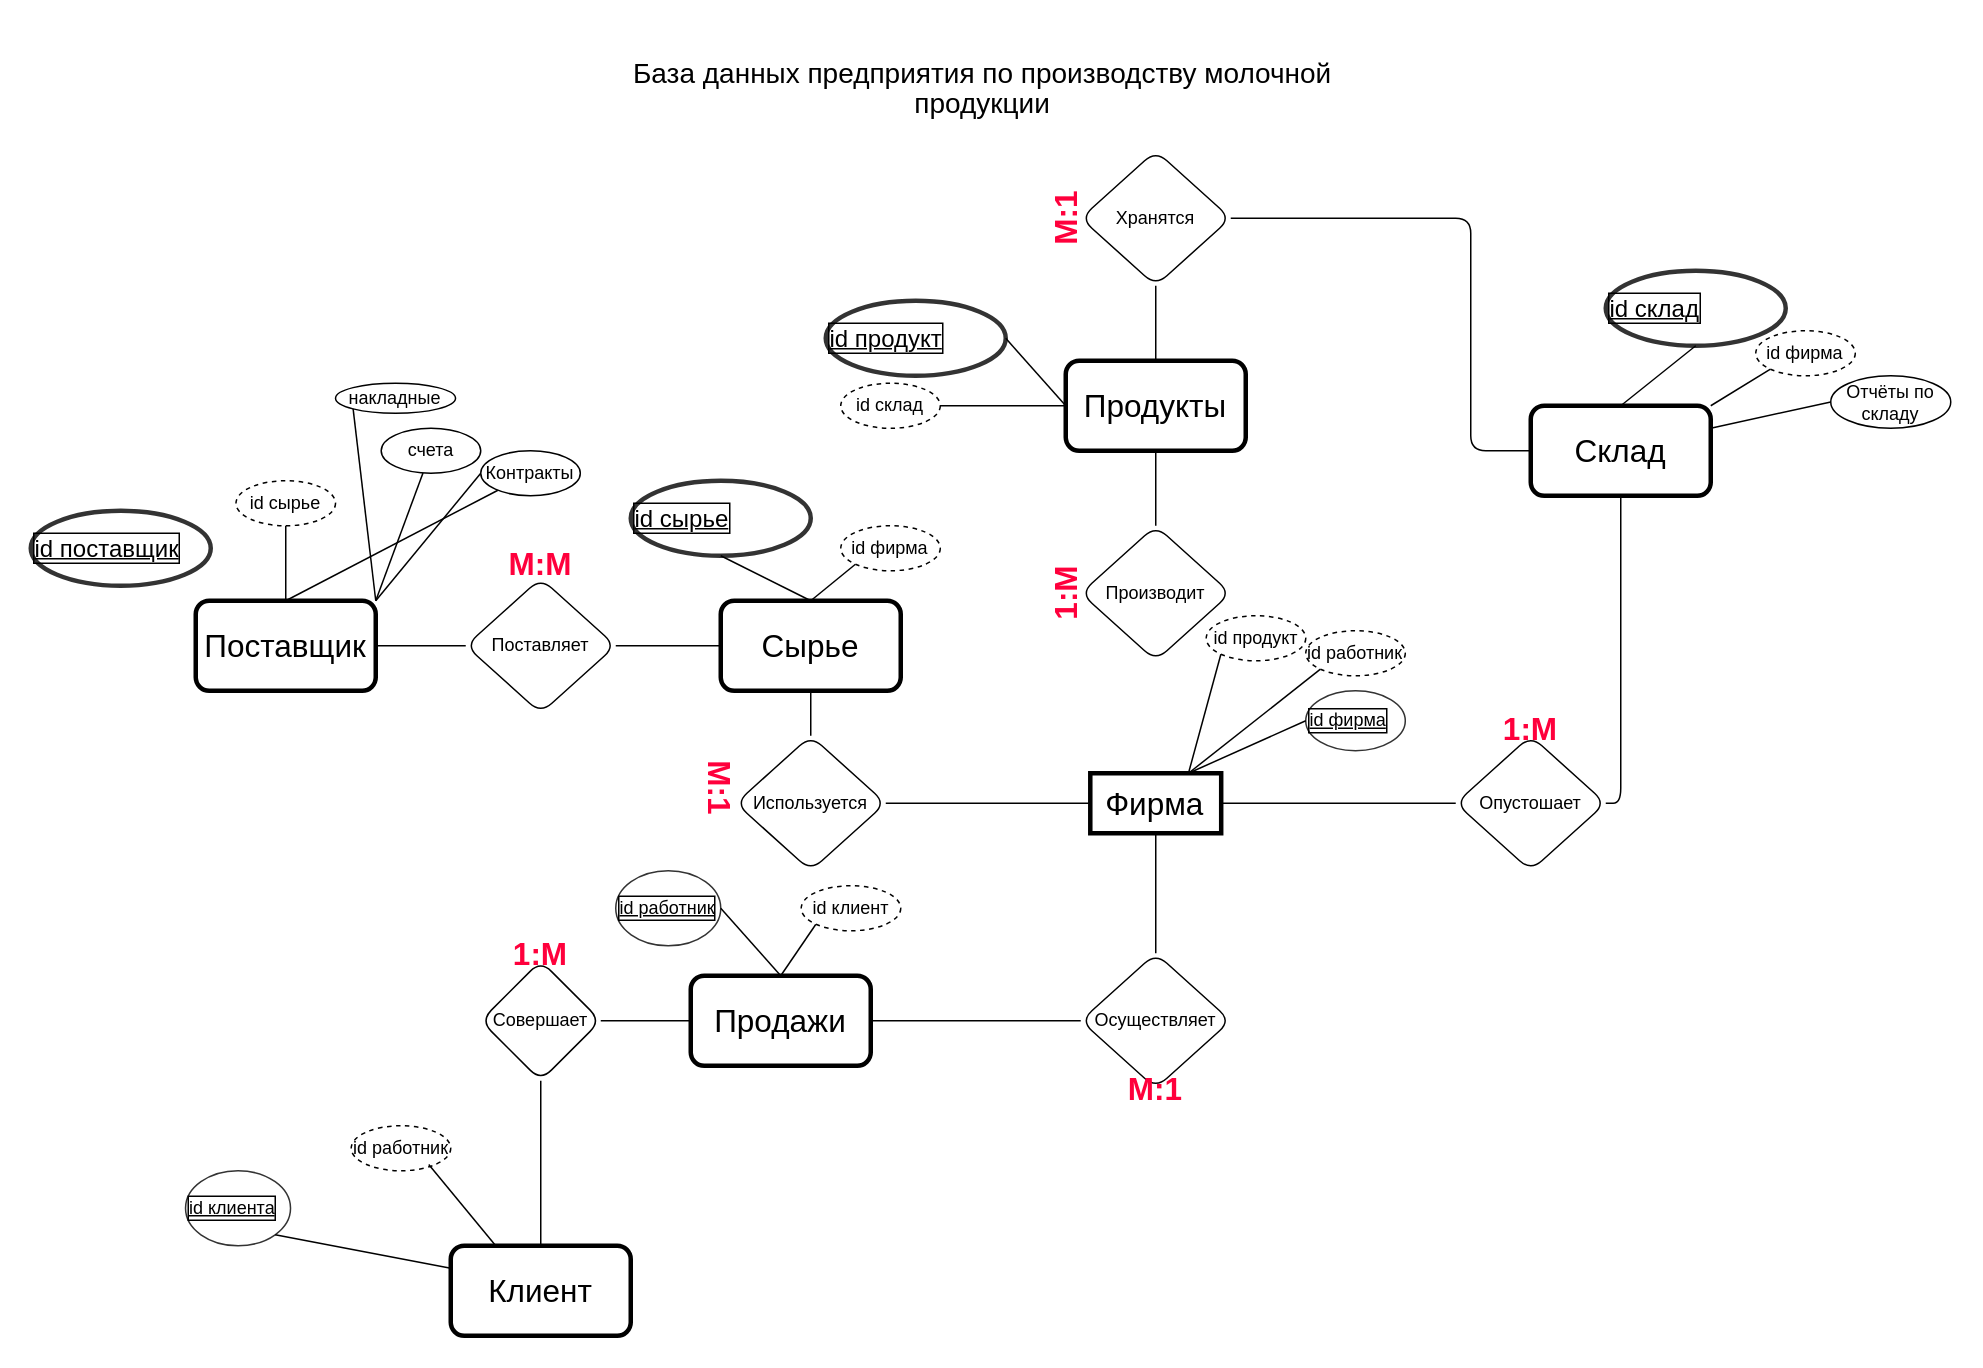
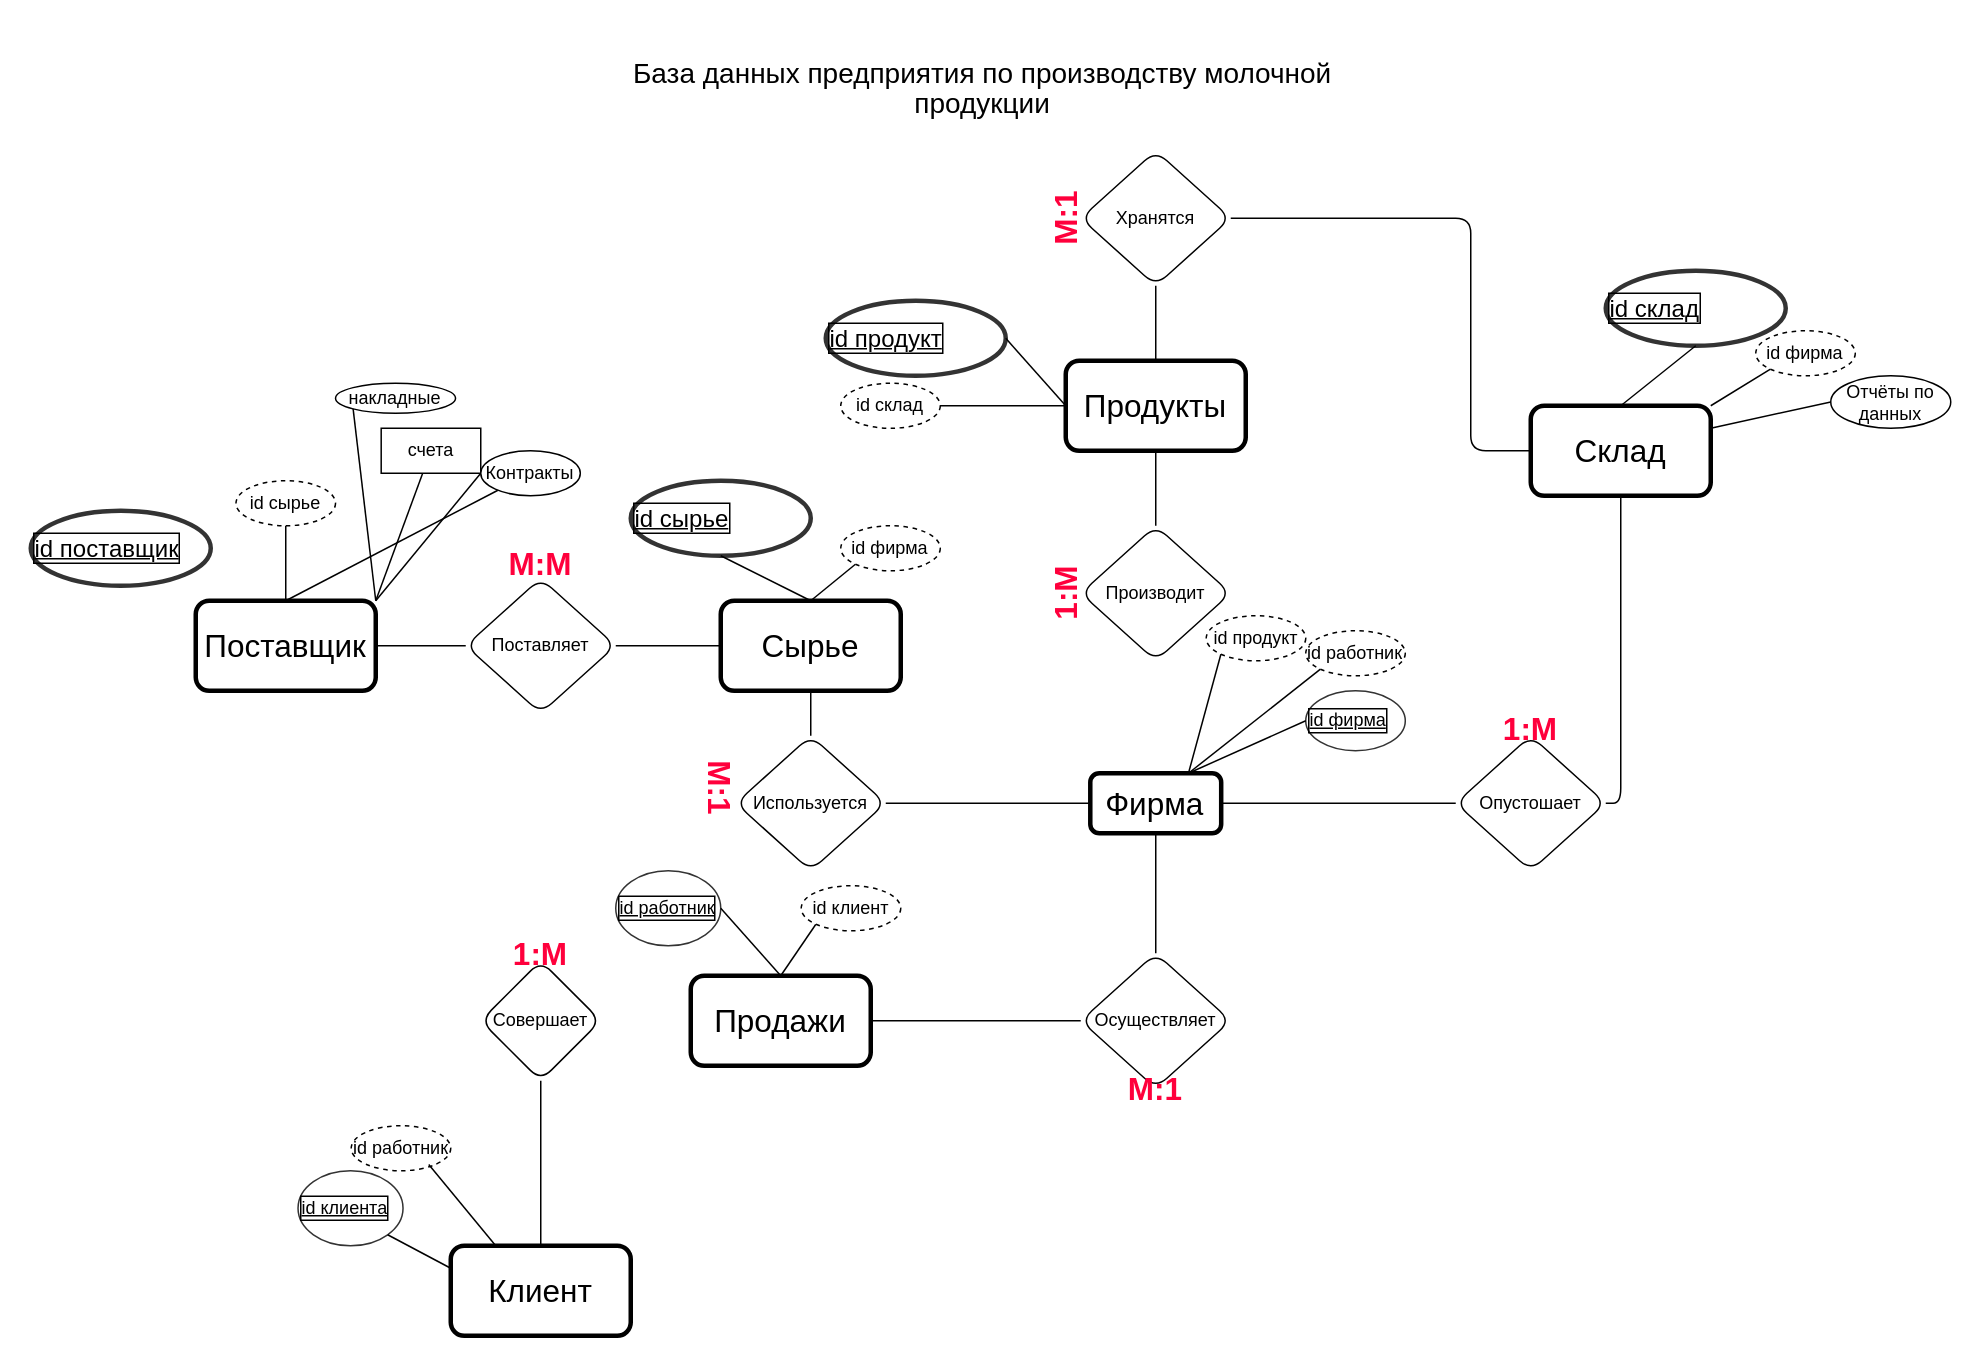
node "Отчёты по складу": label "Отчёты по складу" -> "Отчёты по данных"
node "счета": shape ellipse -> rectangle
node "Фирма": shape rectangle -> rounded rectangle
edge "Совершает" -- "Продажи": removed
node "id клиента": moved (238, 1208) -> (351, 1208)
